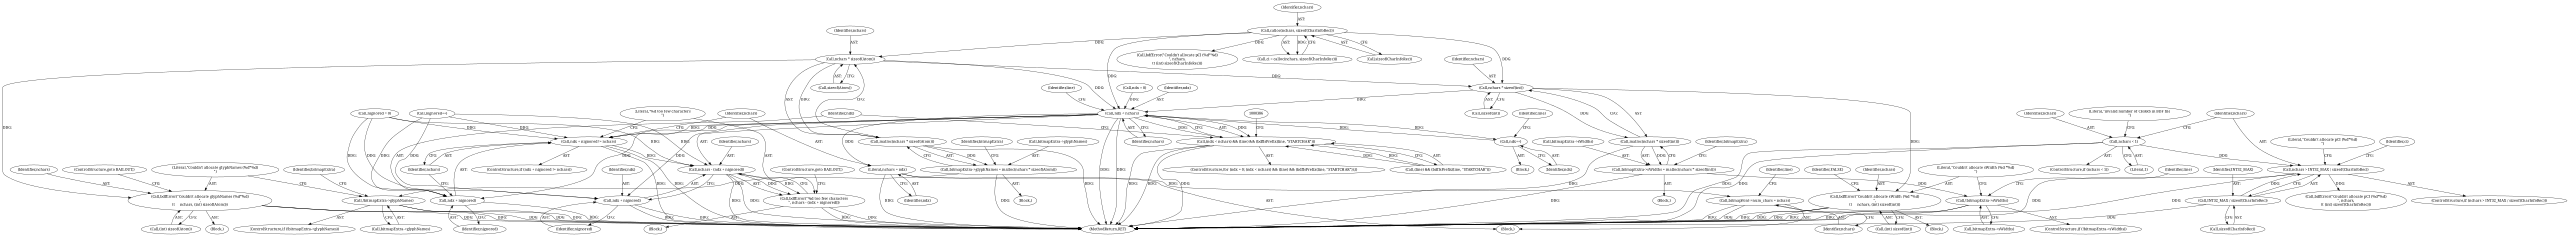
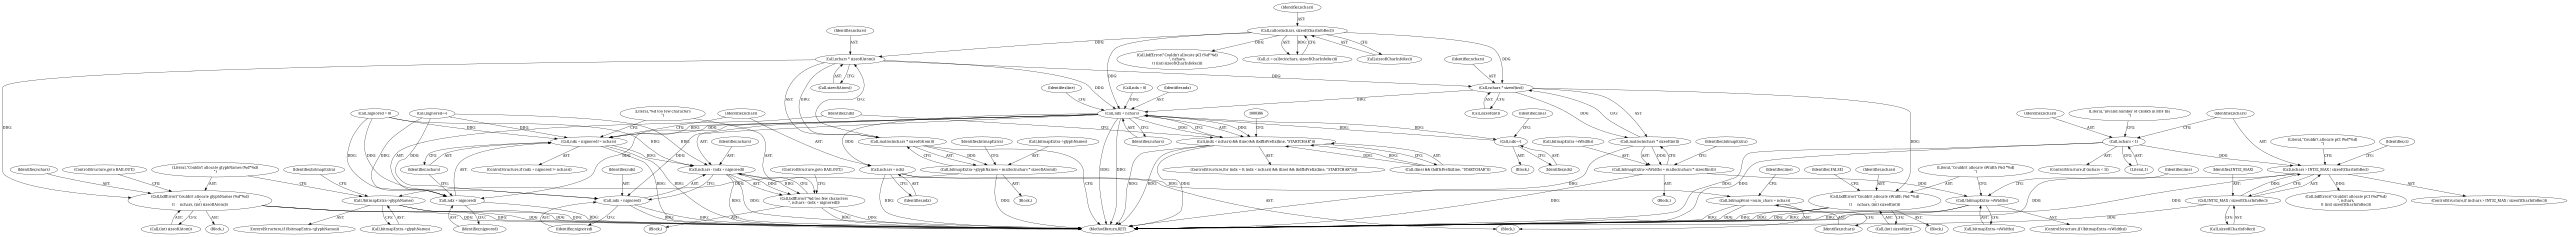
node "(Literal,nchars = ndx)": label "(Literal,nchars = ndx)" -> "(Call,nchars = ndx)"
edge "(Call,malloc(nchars * sizeof(Atom)))" -> "(MethodReturn,RET)": label "DDG: " -> "CFG: "
